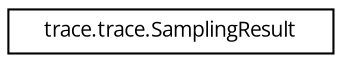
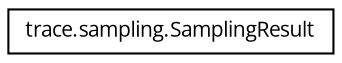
node "trace.trace.SamplingResult": label "trace.trace.SamplingResult" -> "trace.sampling.SamplingResult"
